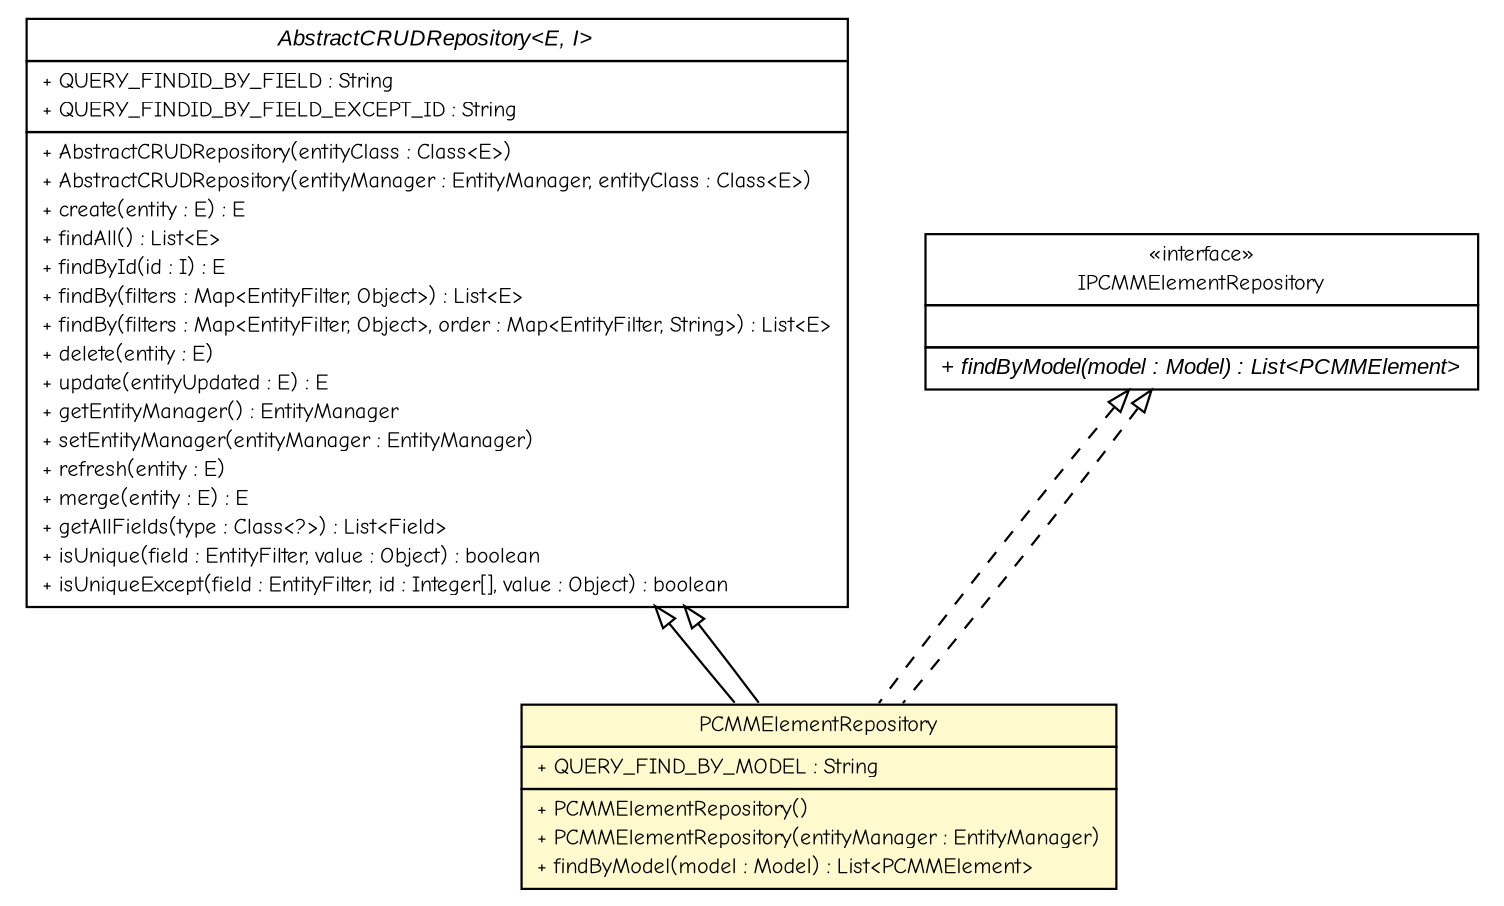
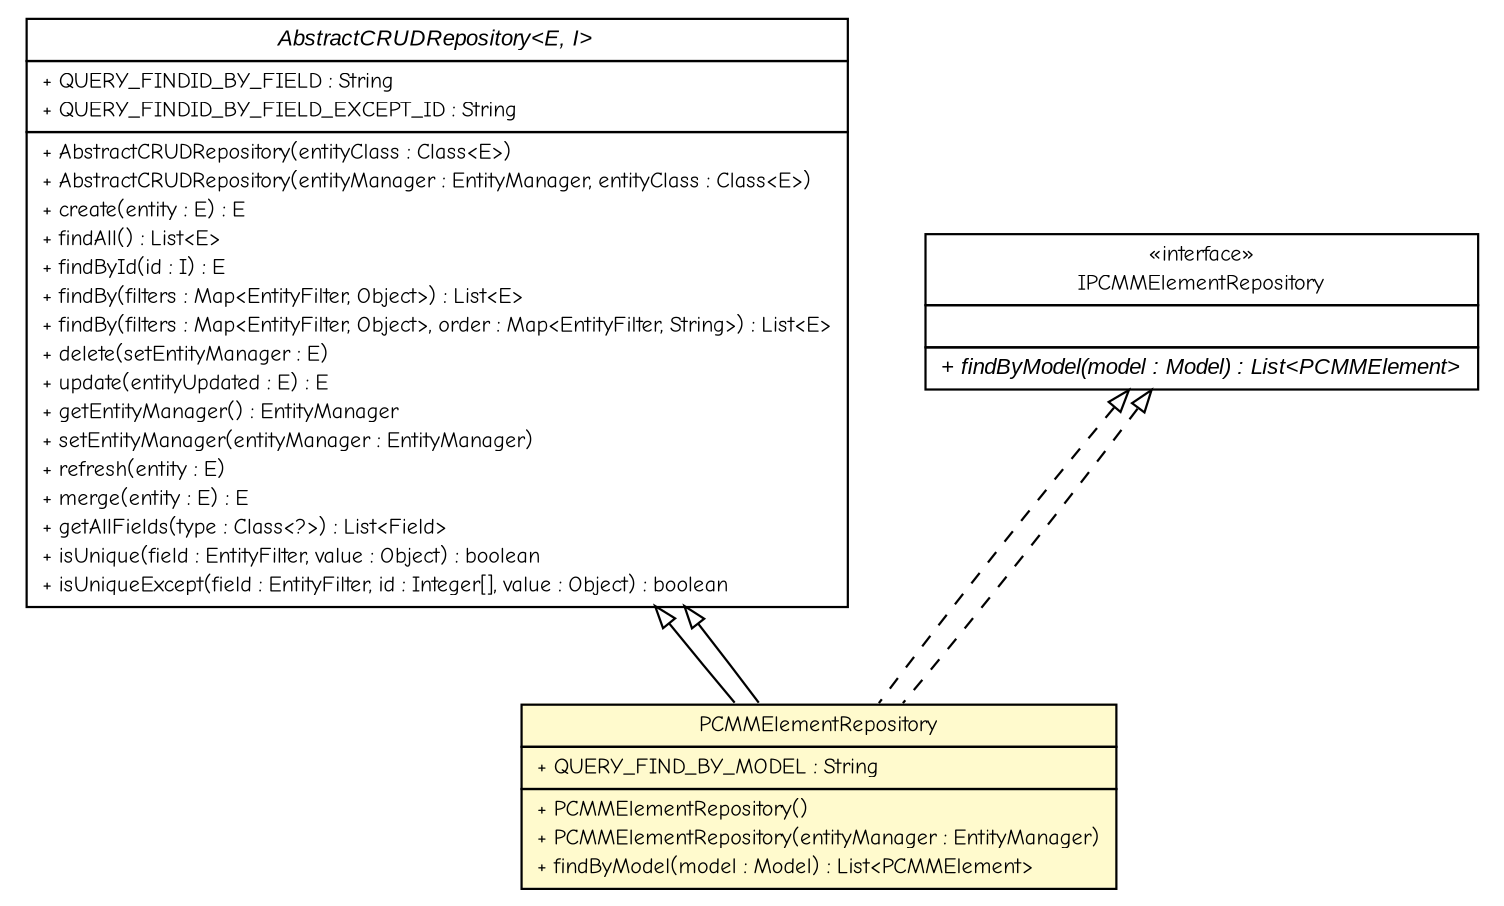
node "AbstractCRUDRepository<E, I>": text "+ delete(entity : E)" -> "+ delete(setEntityManager : E)"
